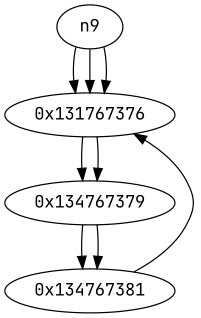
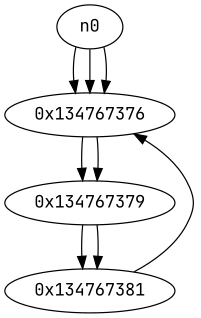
node "n9": label "n9" -> "n0"
node "0x131767376": label "0x131767376" -> "0x134767376"
